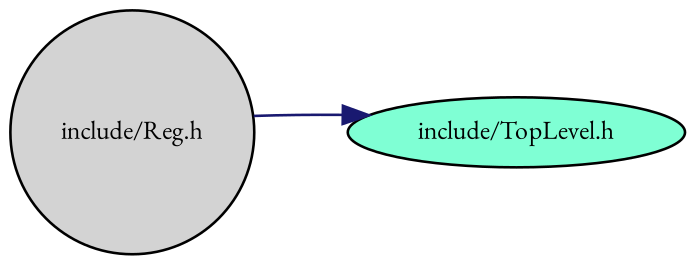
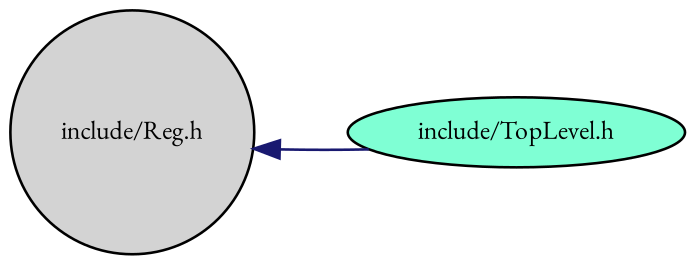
edge "include/Reg.h" -> "include/TopLevel.h": reversed
